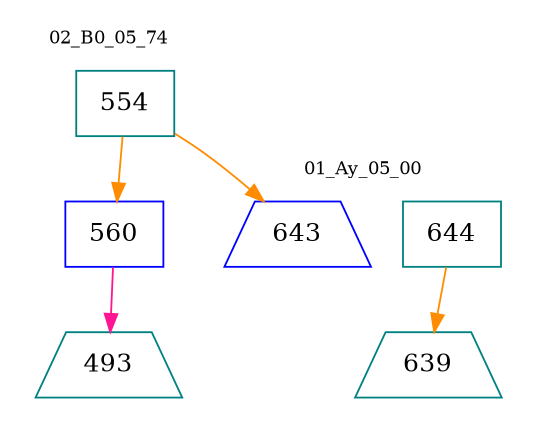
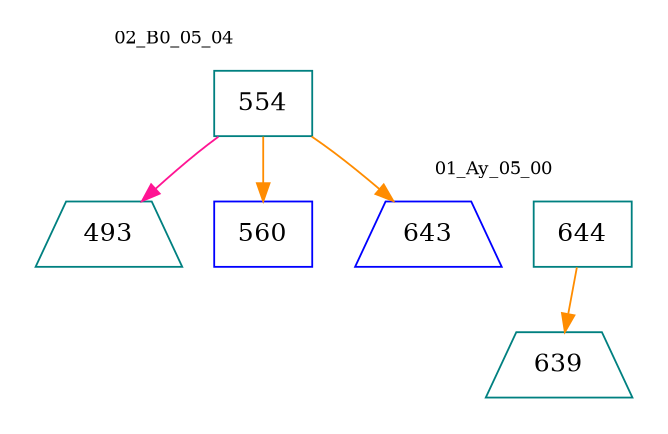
cluster "02_B0_05_74": label "02_B0_05_74" -> "02_B0_05_04"
edge "560" -> "493": now "554" -> "493"
